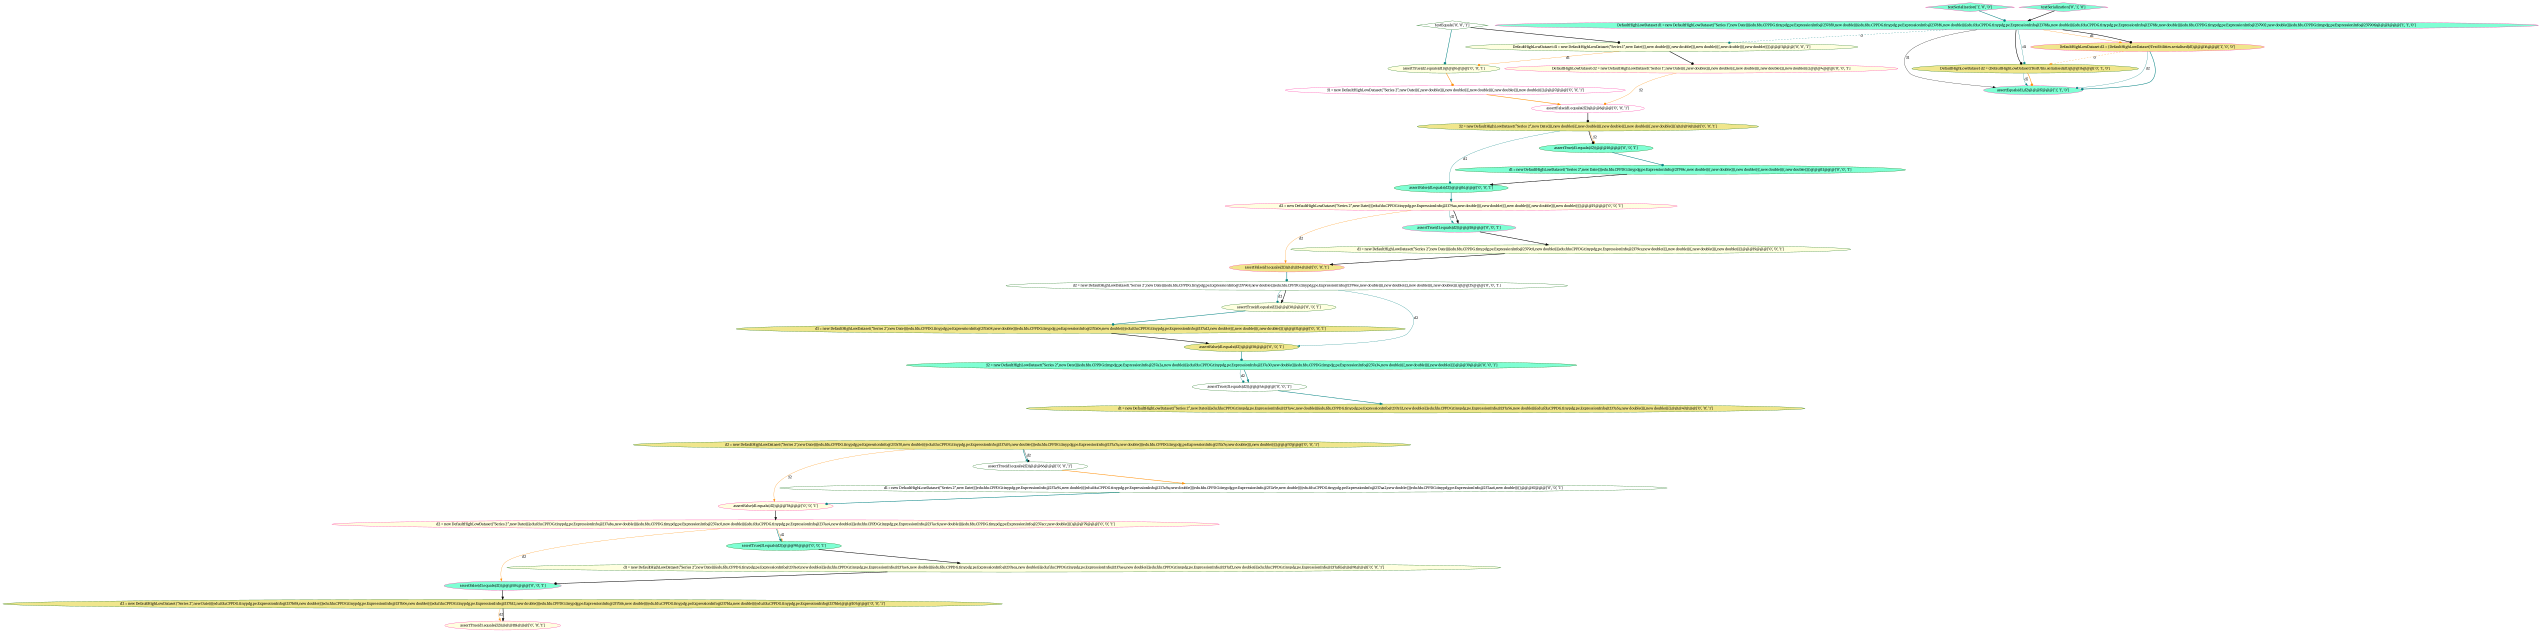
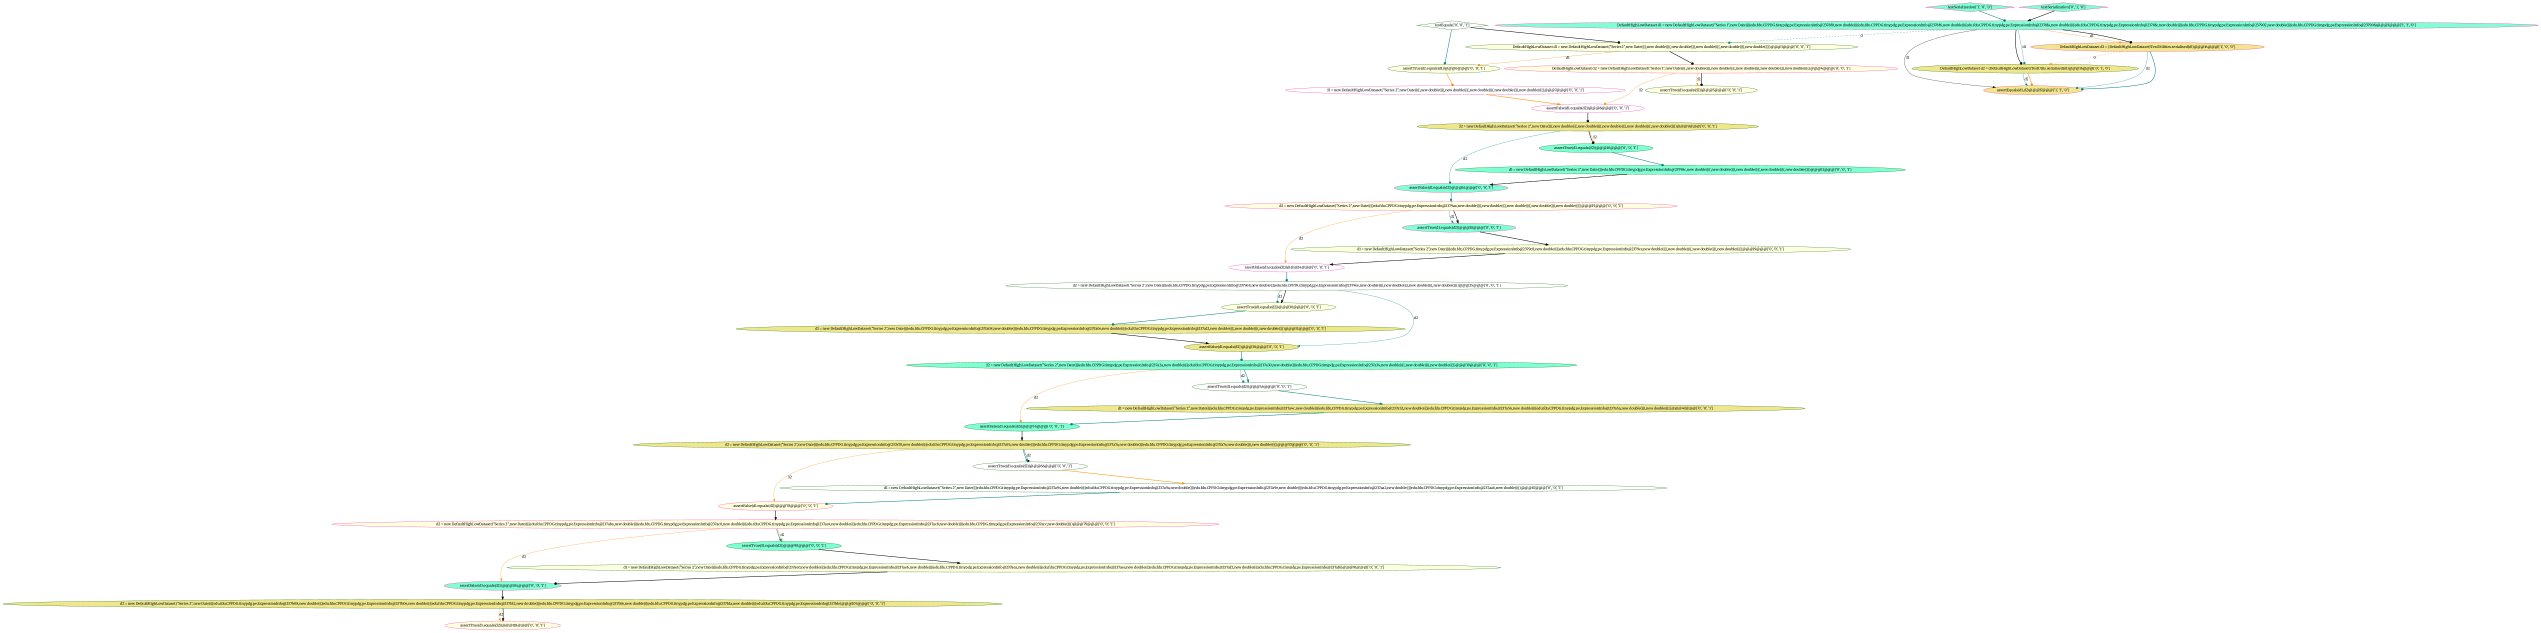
node "assertTrue(d1.equals(d2))@@@5@@@['0', '0', '1']": added
node "assertEquals(d1,d2)@@@17@@@['1', '1', '0']": fillcolor aquamarine -> khaki
node "assertFalse(d1.equals(d2))@@@14@@@['0', '0', '1']": color darkgreen -> deeppink
node "assertFalse(d1.equals(d2))@@@24@@@['0', '0', '1']": fillcolor khaki -> white
node "assertFalse(d1.equals(d2))@@@56@@@['0', '0', '1']": added
